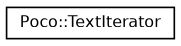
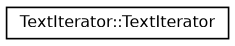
node "Poco::TextIterator": label "Poco::TextIterator" -> "TextIterator::TextIterator"
